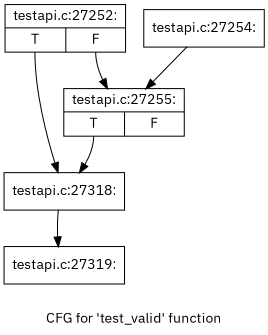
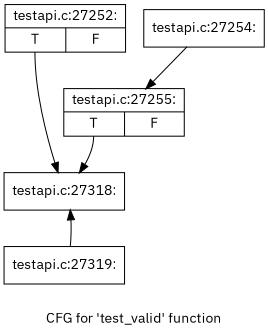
edge "testapi.c:27252:" -> "testapi.c:27255:": removed
edge "testapi.c:27318:" -> "testapi.c:27319:": reversed
